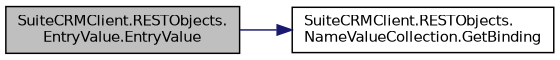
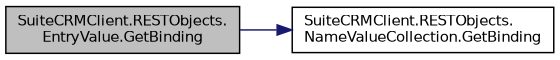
node "SuiteCRMClient.RESTObjects. EntryValue.EntryValue": label "SuiteCRMClient.RESTObjects. EntryValue.EntryValue" -> "SuiteCRMClient.RESTObjects. EntryValue.GetBinding"
